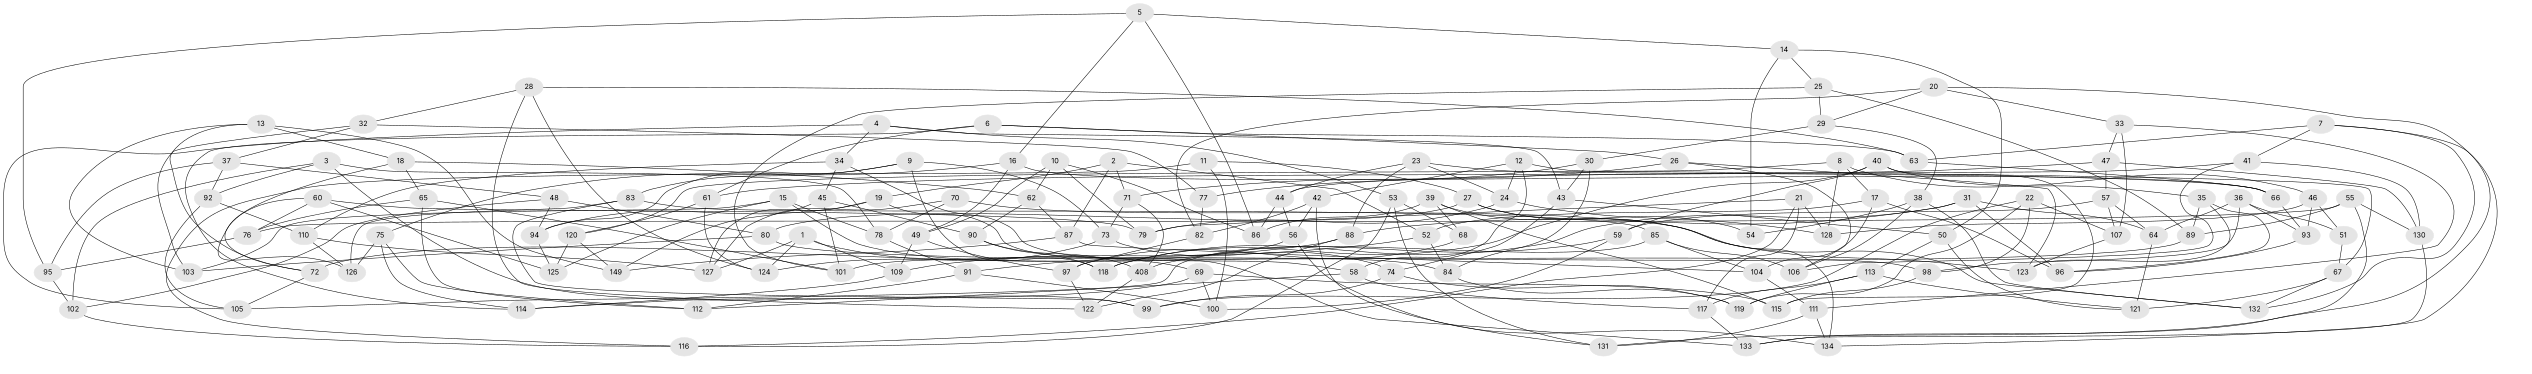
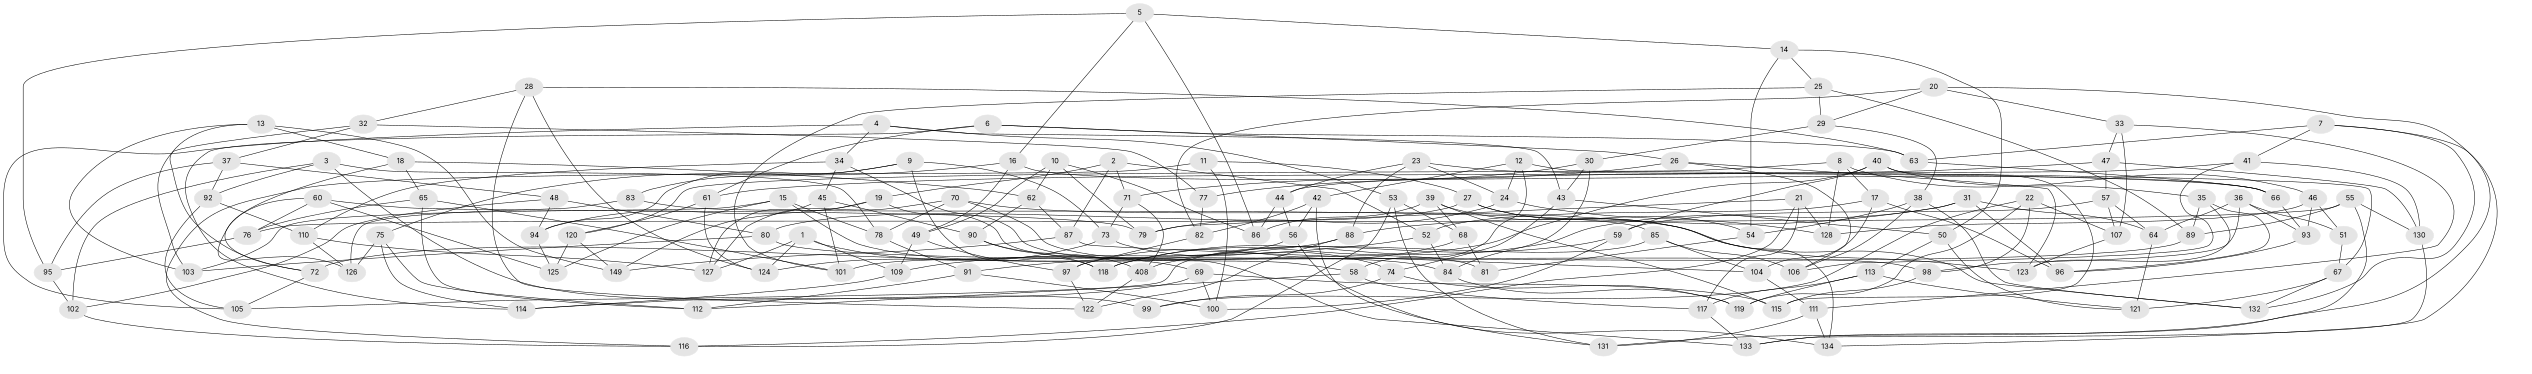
node "81": added
edge "83" -- "99": removed
